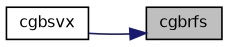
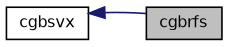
edge "cgbsvx" -> "cgbrfs": reversed
